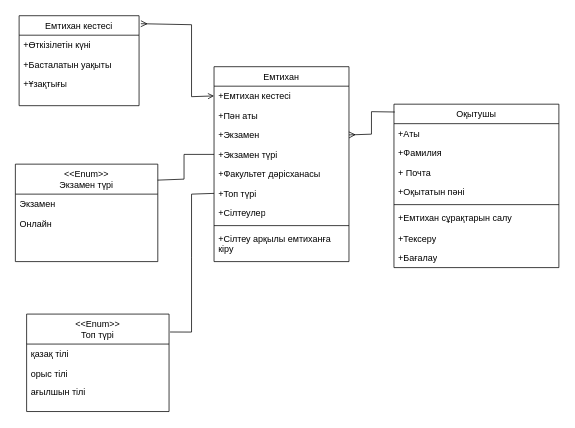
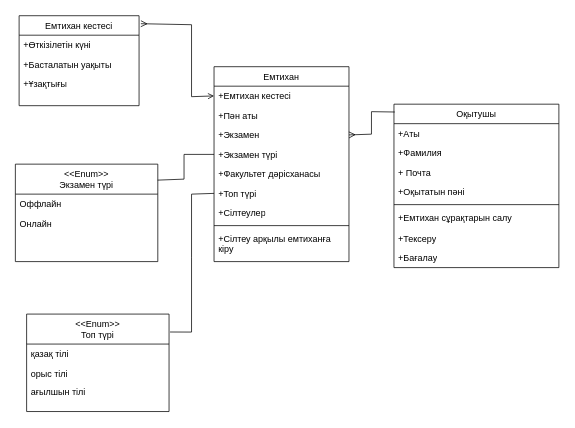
node "Экзамен": label "Экзамен" -> "Оффлайн"
